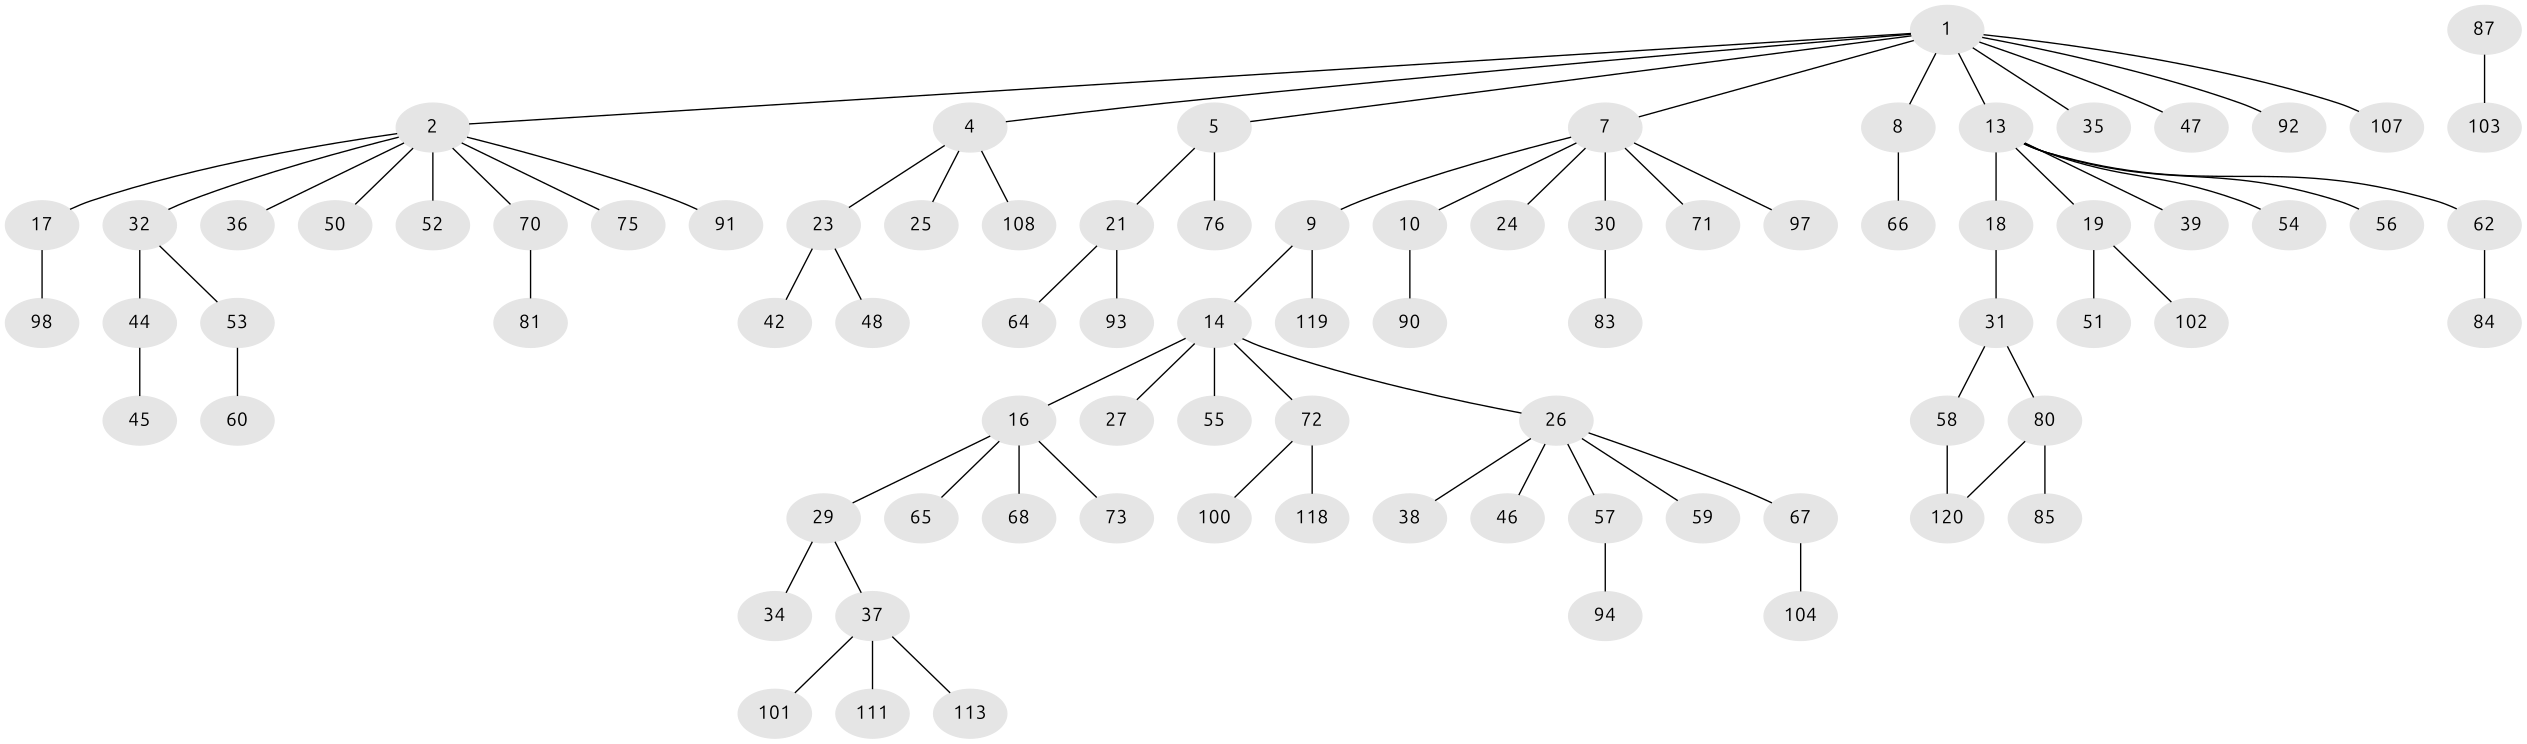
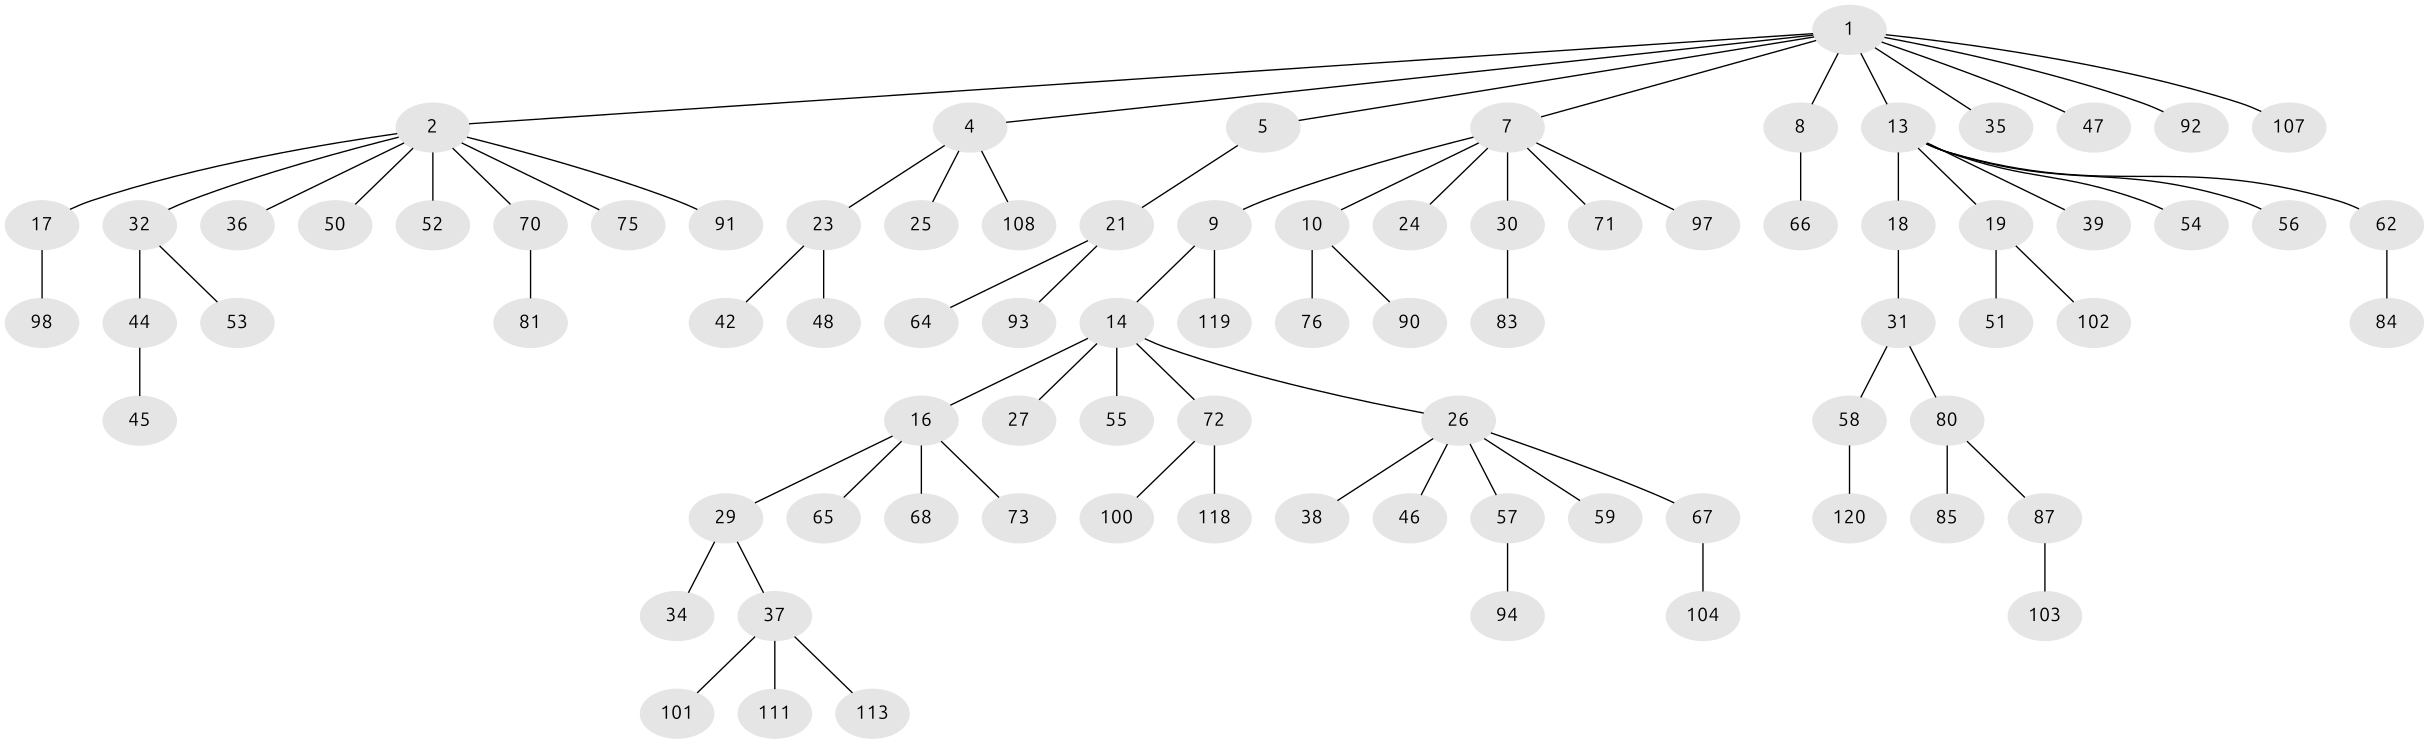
edge "5" -- "76": now "10" -- "76"
node "60": removed
edge "80" -- "120": now "80" -- "87"
